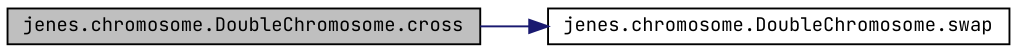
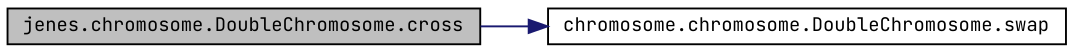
node "jenes.chromosome.DoubleChromosome.swap": label "jenes.chromosome.DoubleChromosome.swap" -> "chromosome.chromosome.DoubleChromosome.swap"
